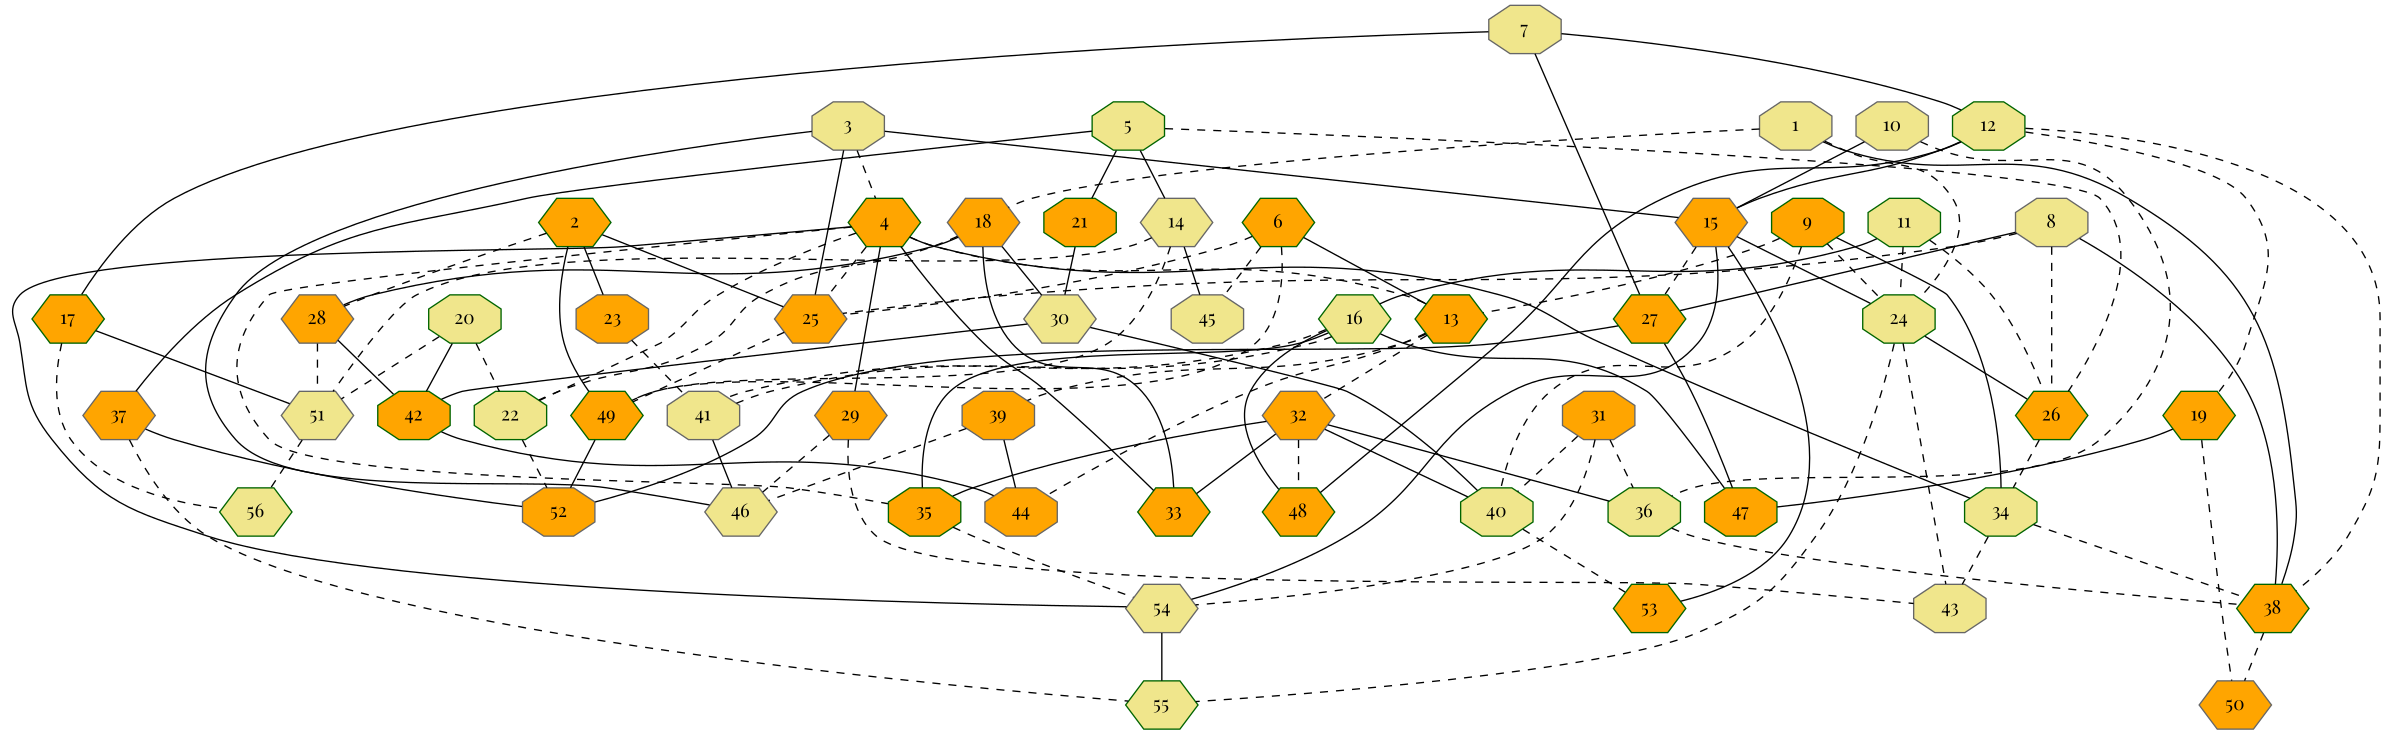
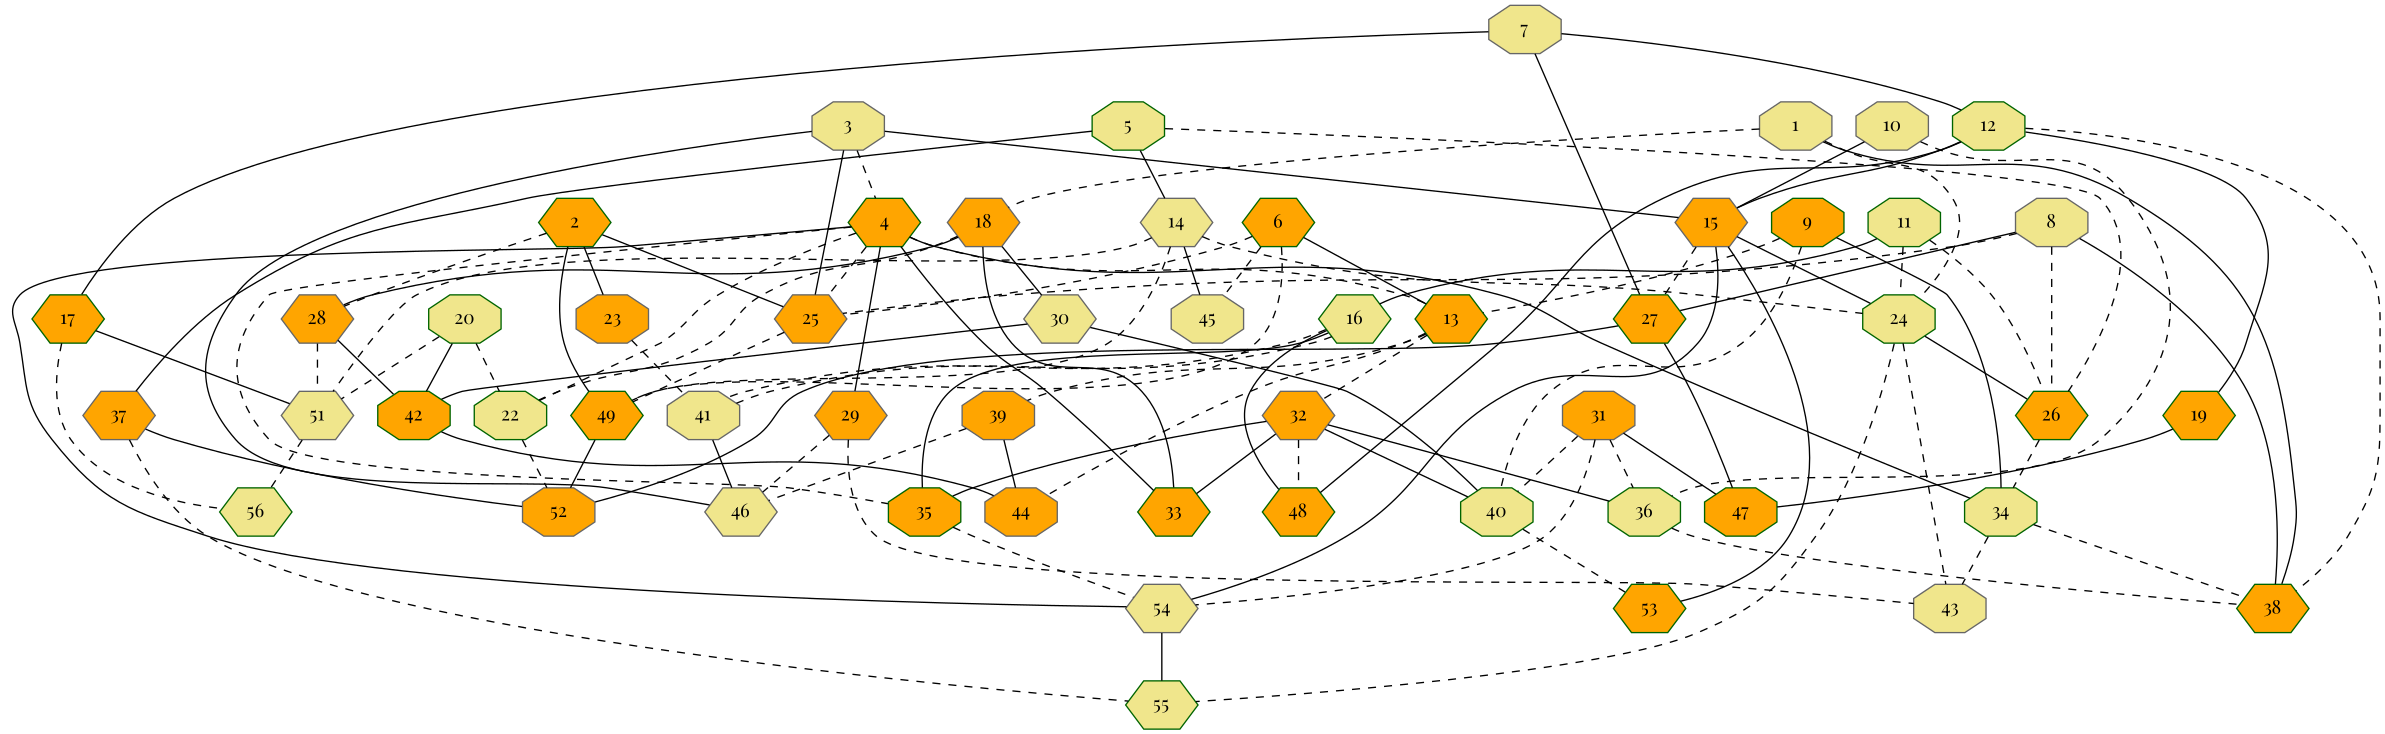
edge "12" -- "19": style dashed -> solid
node "21": removed
edge "9" -- "24": now "14" -- "24"
edge "16" -- "47": now "31" -- "47"
node "50": removed
